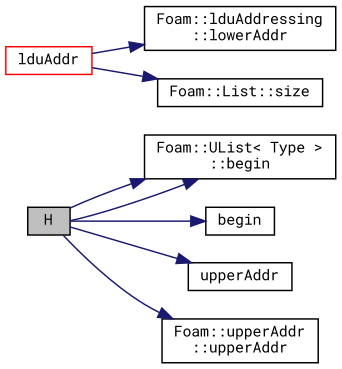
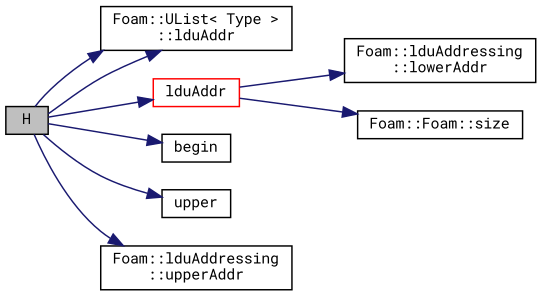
node "Foam::List::size": label "Foam::List::size" -> "Foam::Foam::size"
edge "H" -> "lduAddr": added
node "Foam::UList< Type > ::begin": label "Foam::UList< Type > ::begin" -> "Foam::UList< Type > ::lduAddr"
node "upperAddr": label "upperAddr" -> "upper"
node "Foam::upperAddr ::upperAddr": label "Foam::upperAddr ::upperAddr" -> "Foam::lduAddressing ::upperAddr"
